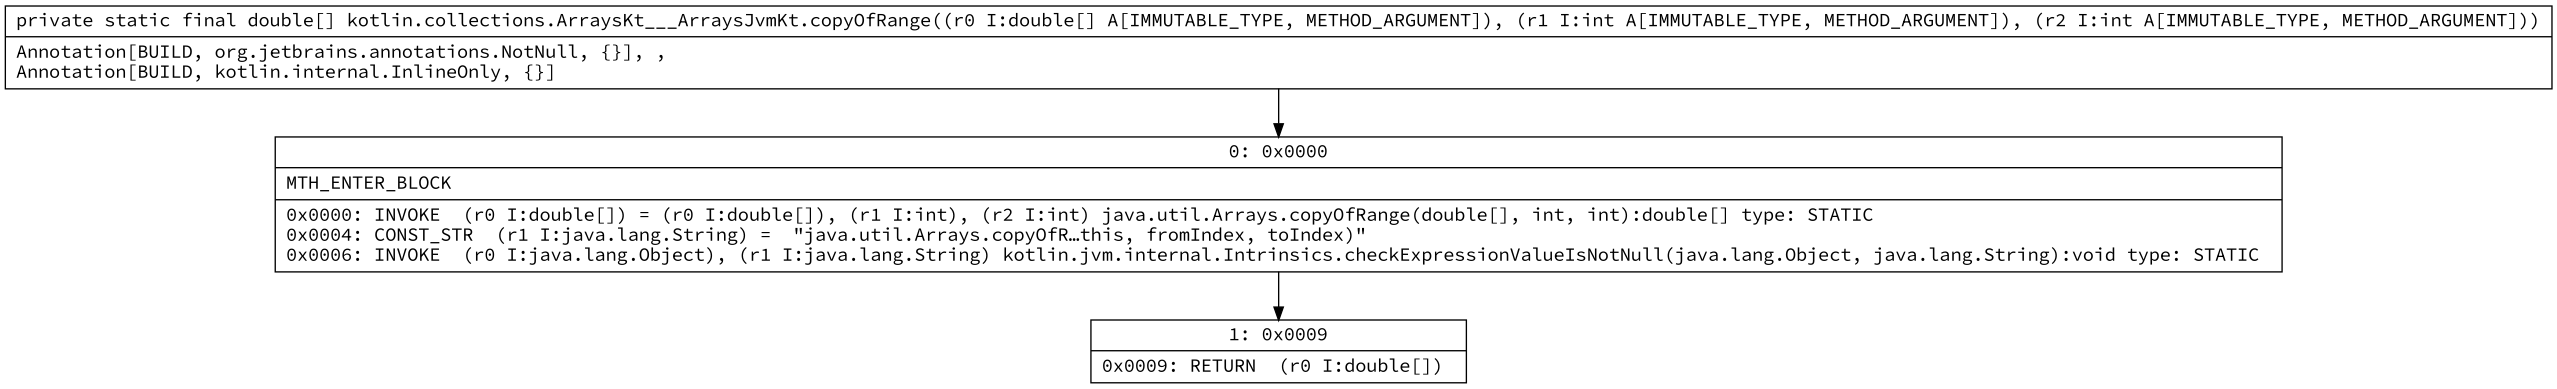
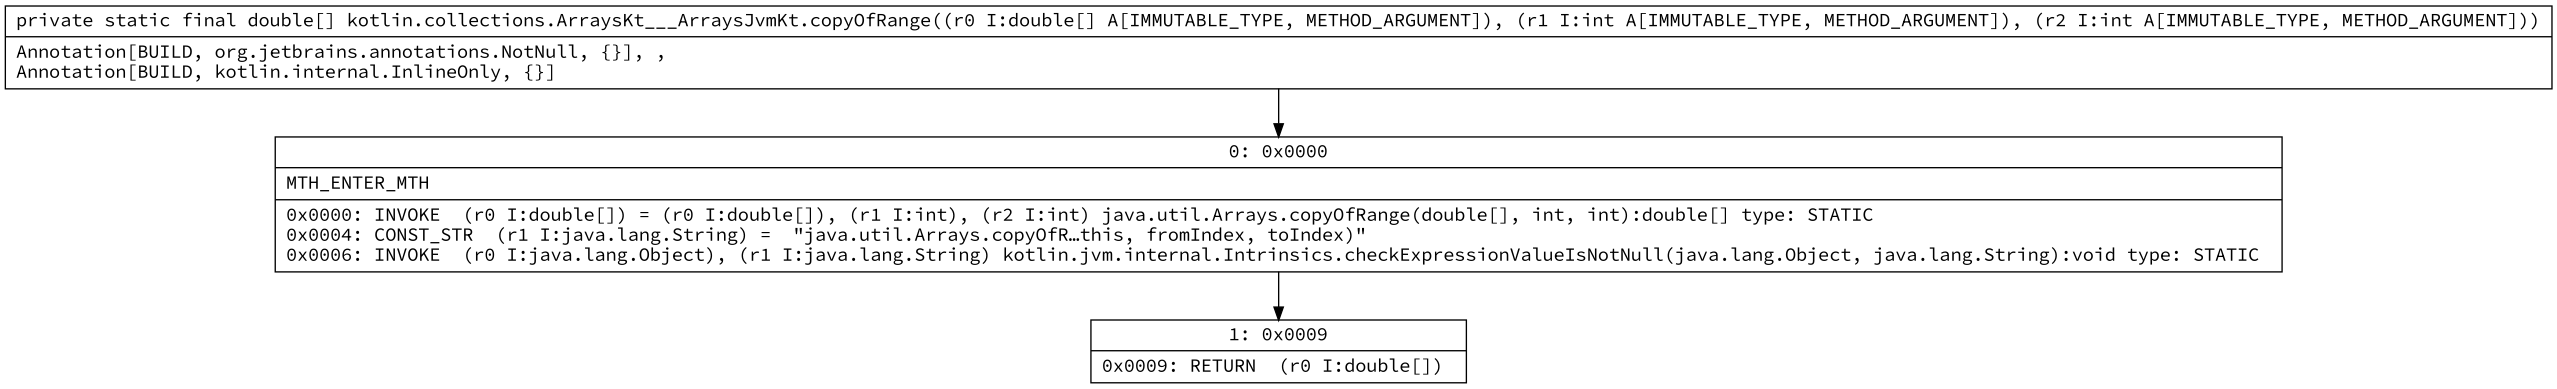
node "0: 0x0000": text "MTH_ENTER_BLOCK" -> "MTH_ENTER_MTH"
